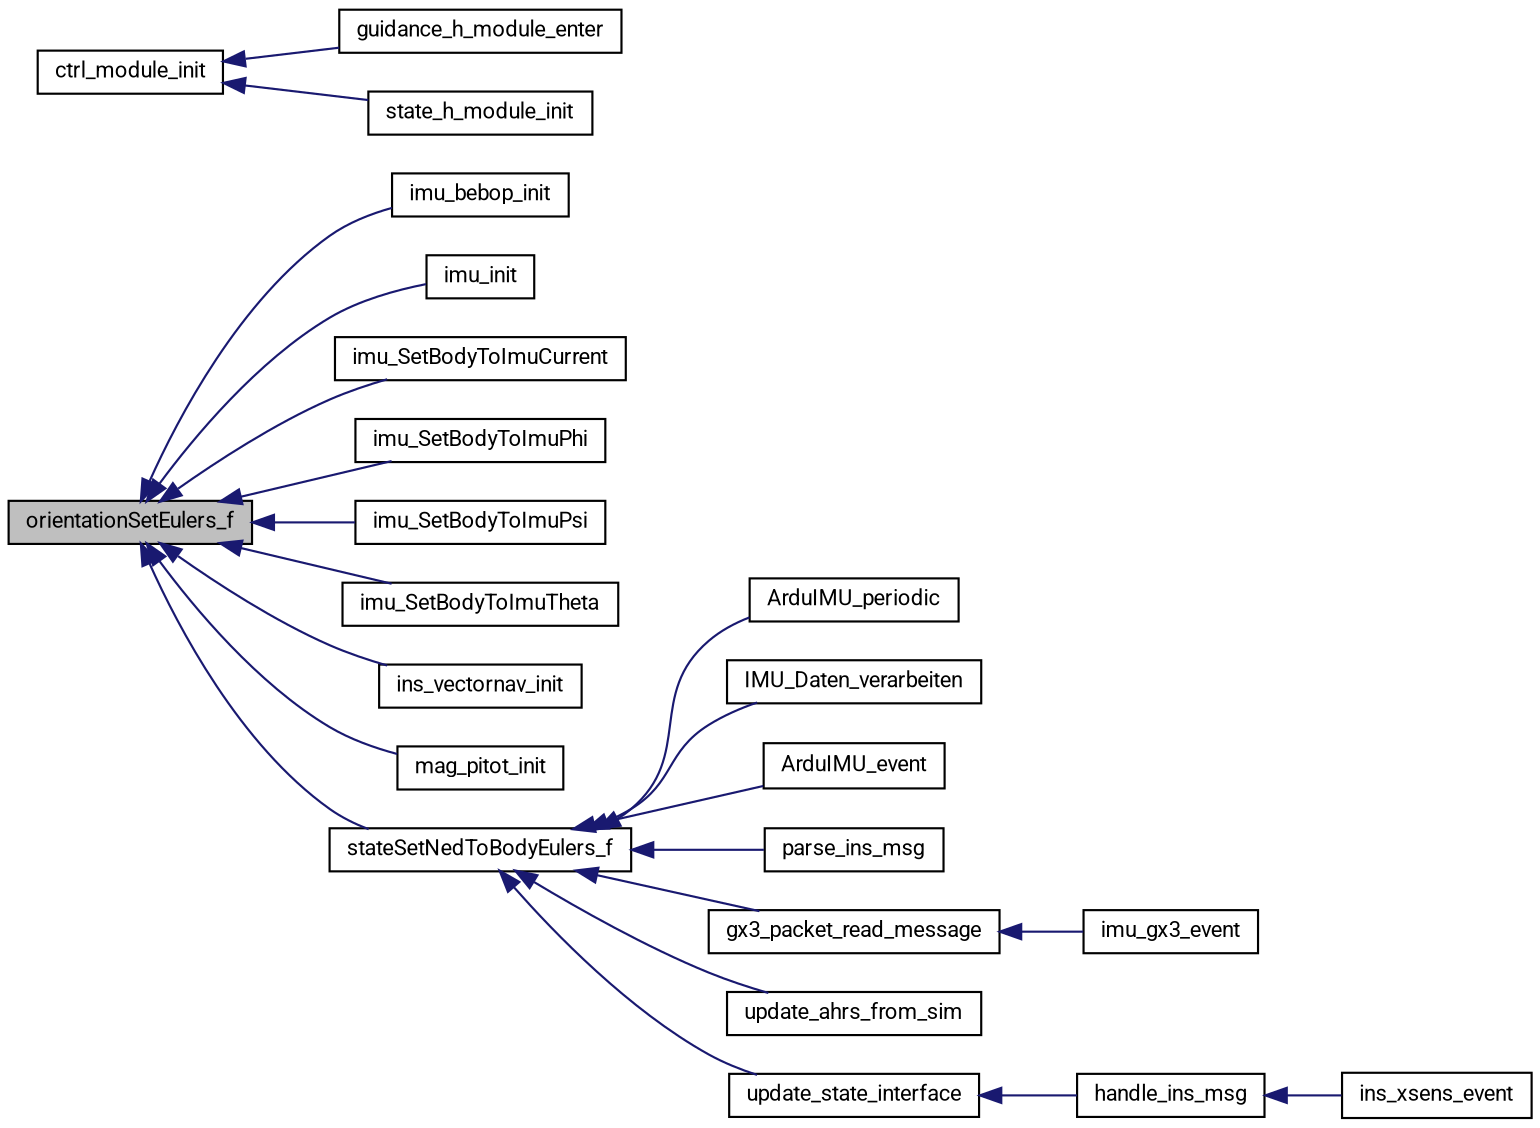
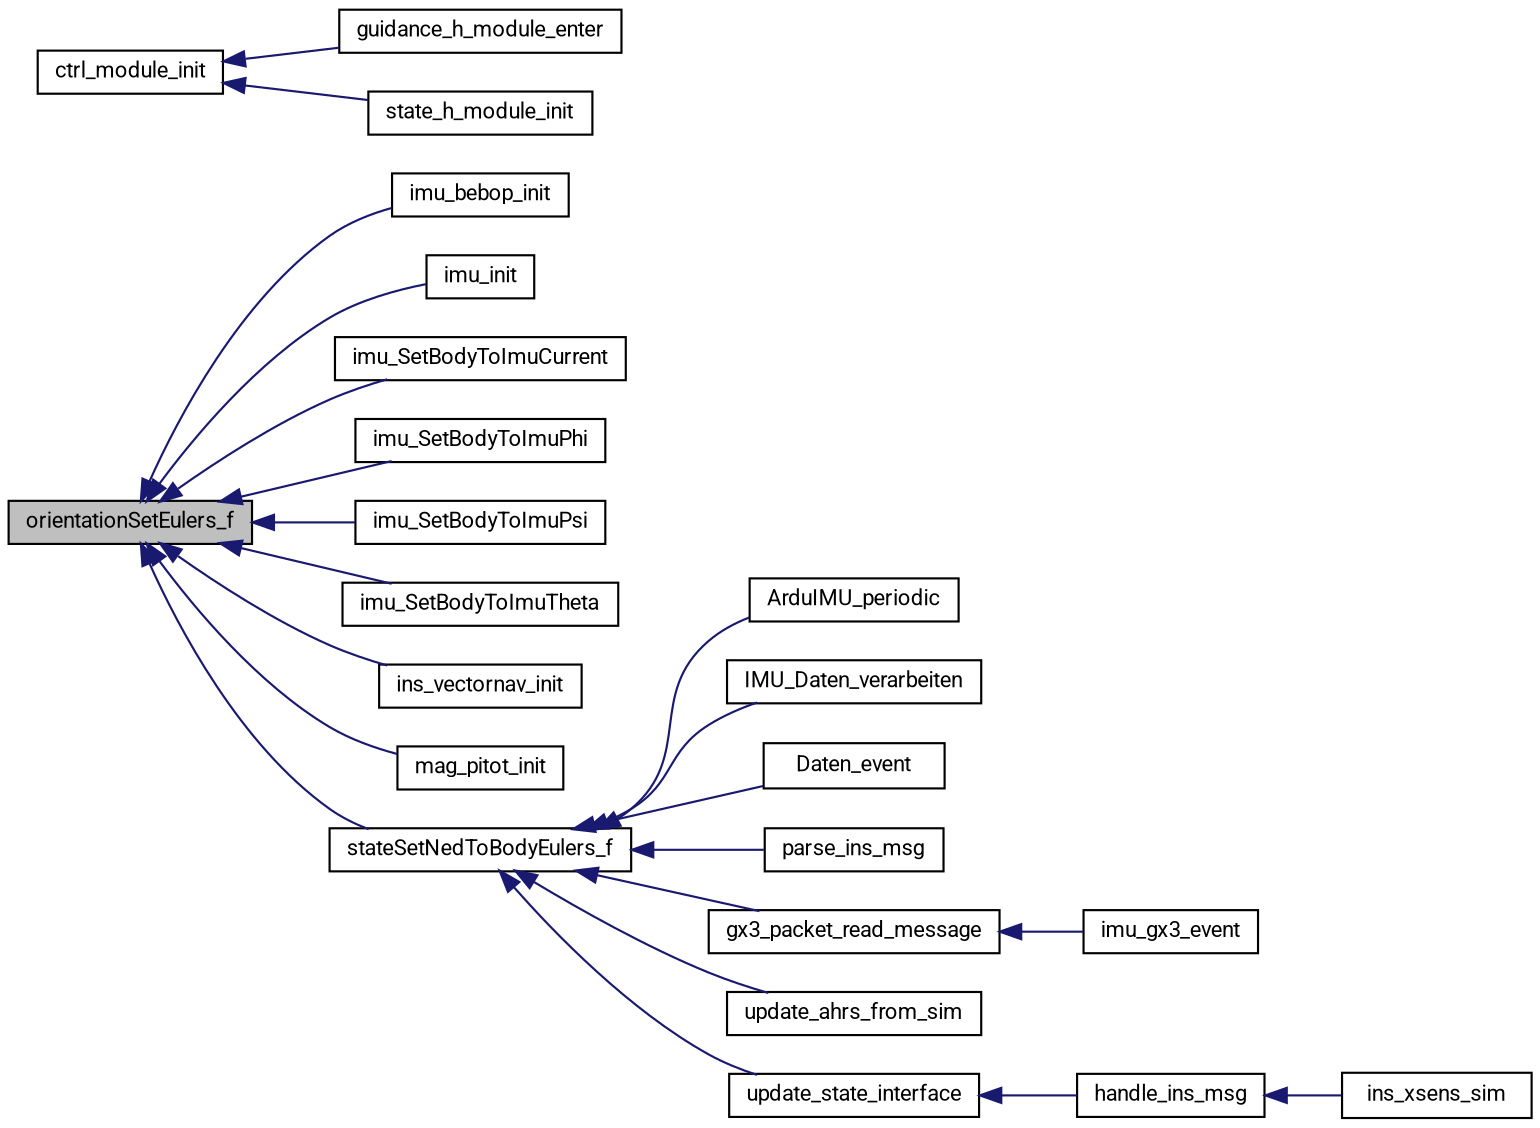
node "ArduIMU_event": label "ArduIMU_event" -> "Daten_event"
node "ins_xsens_event": label "ins_xsens_event" -> "ins_xsens_sim"
